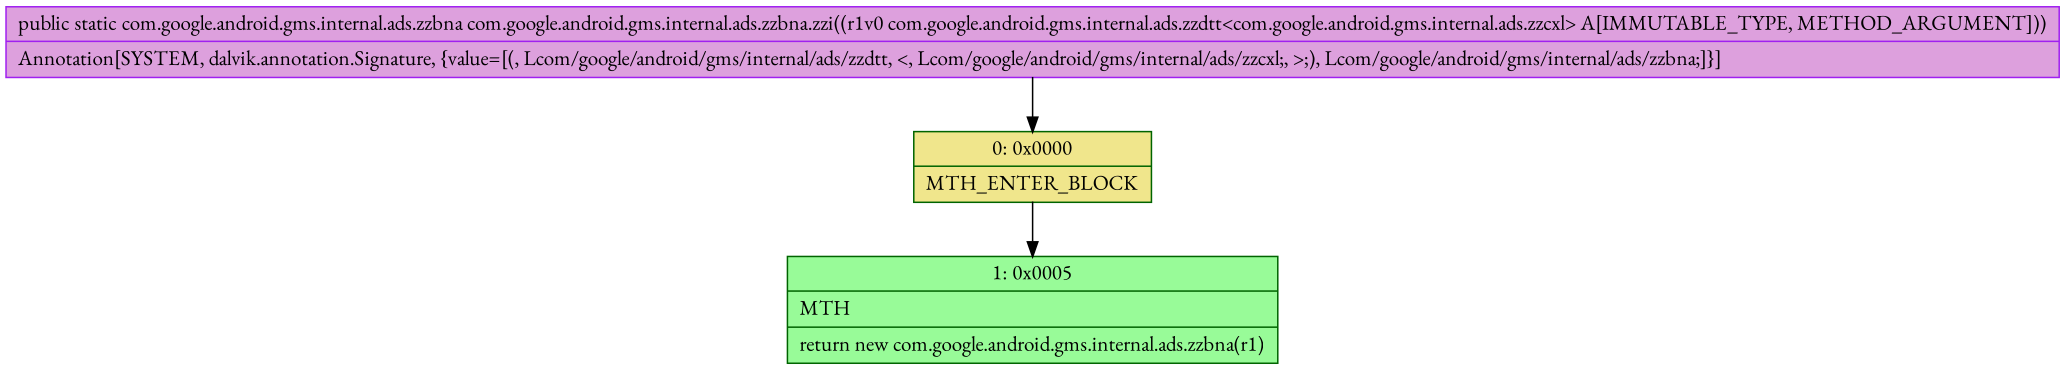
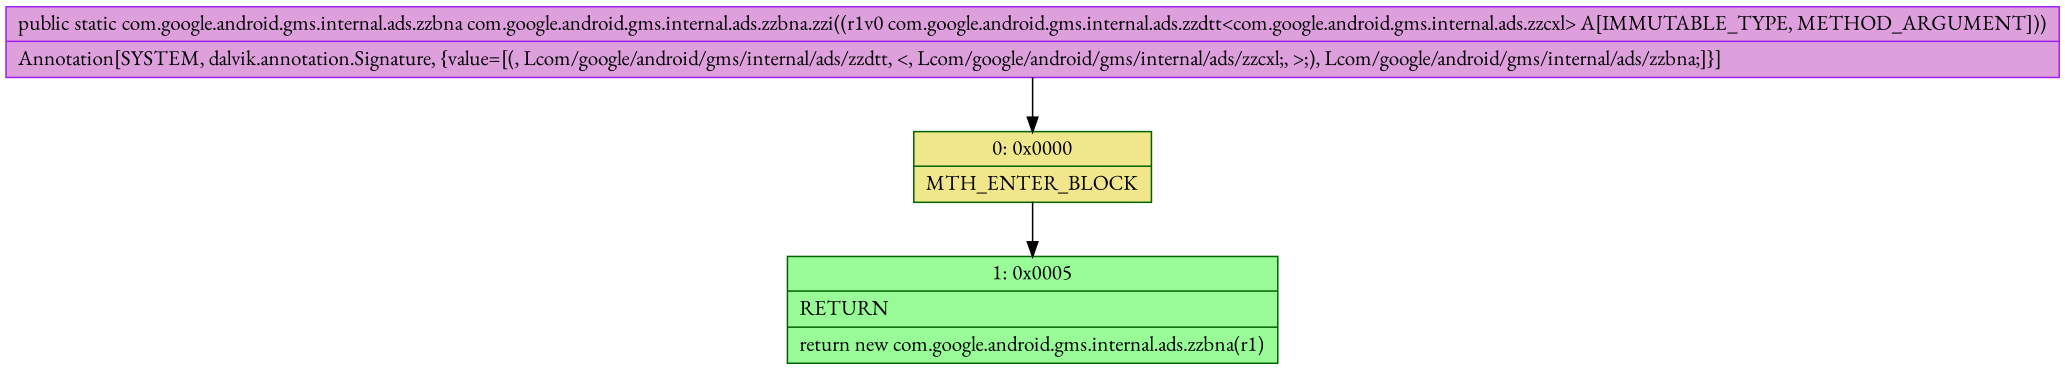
node "1: 0x0005": text "MTH" -> "RETURN"
